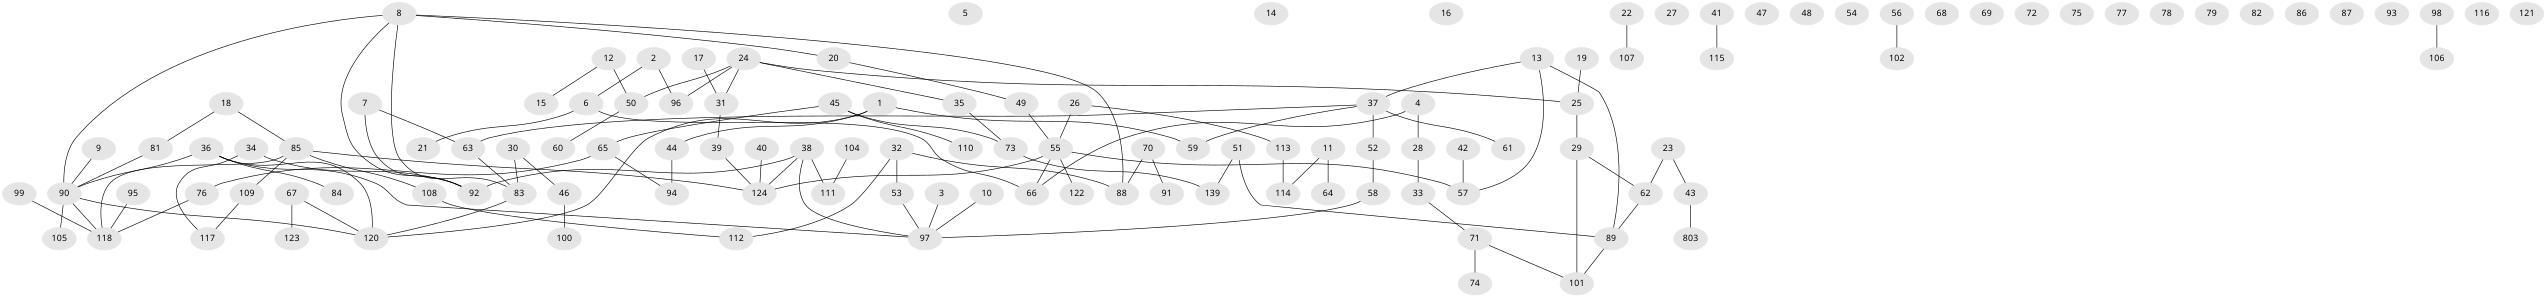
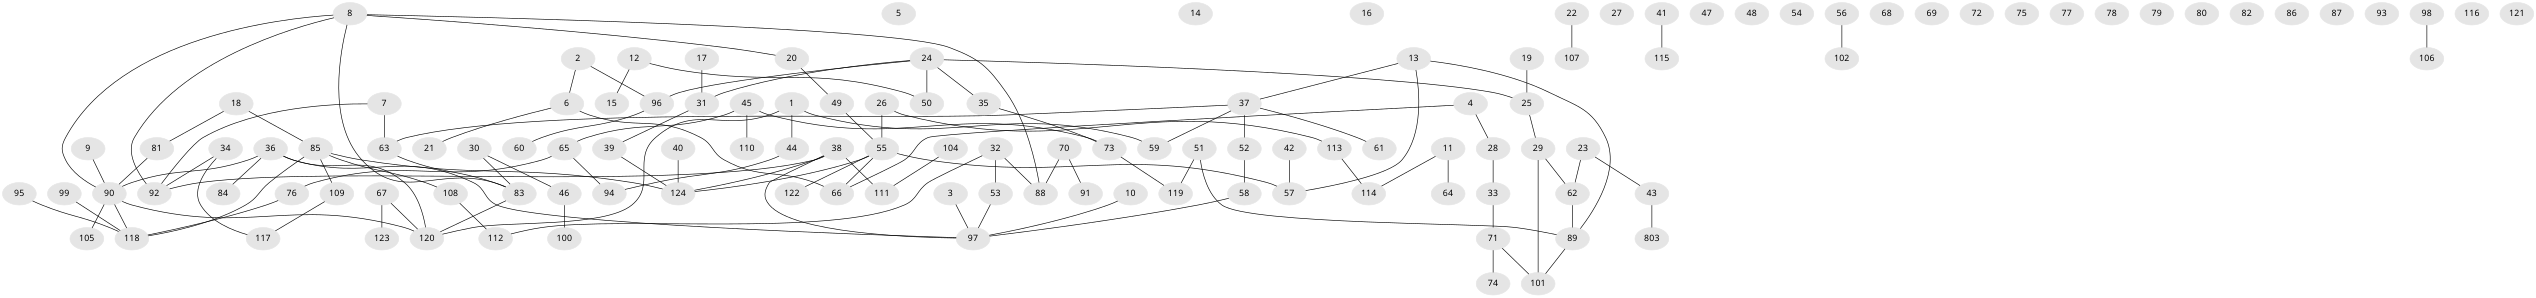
node "80": added
edge "50" -- "60": now "96" -- "60"
node "139": label "139" -> "119"
